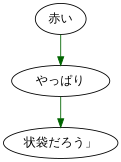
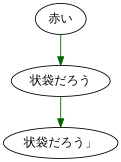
node "やっぱり": label "やっぱり" -> "状袋だろう"
